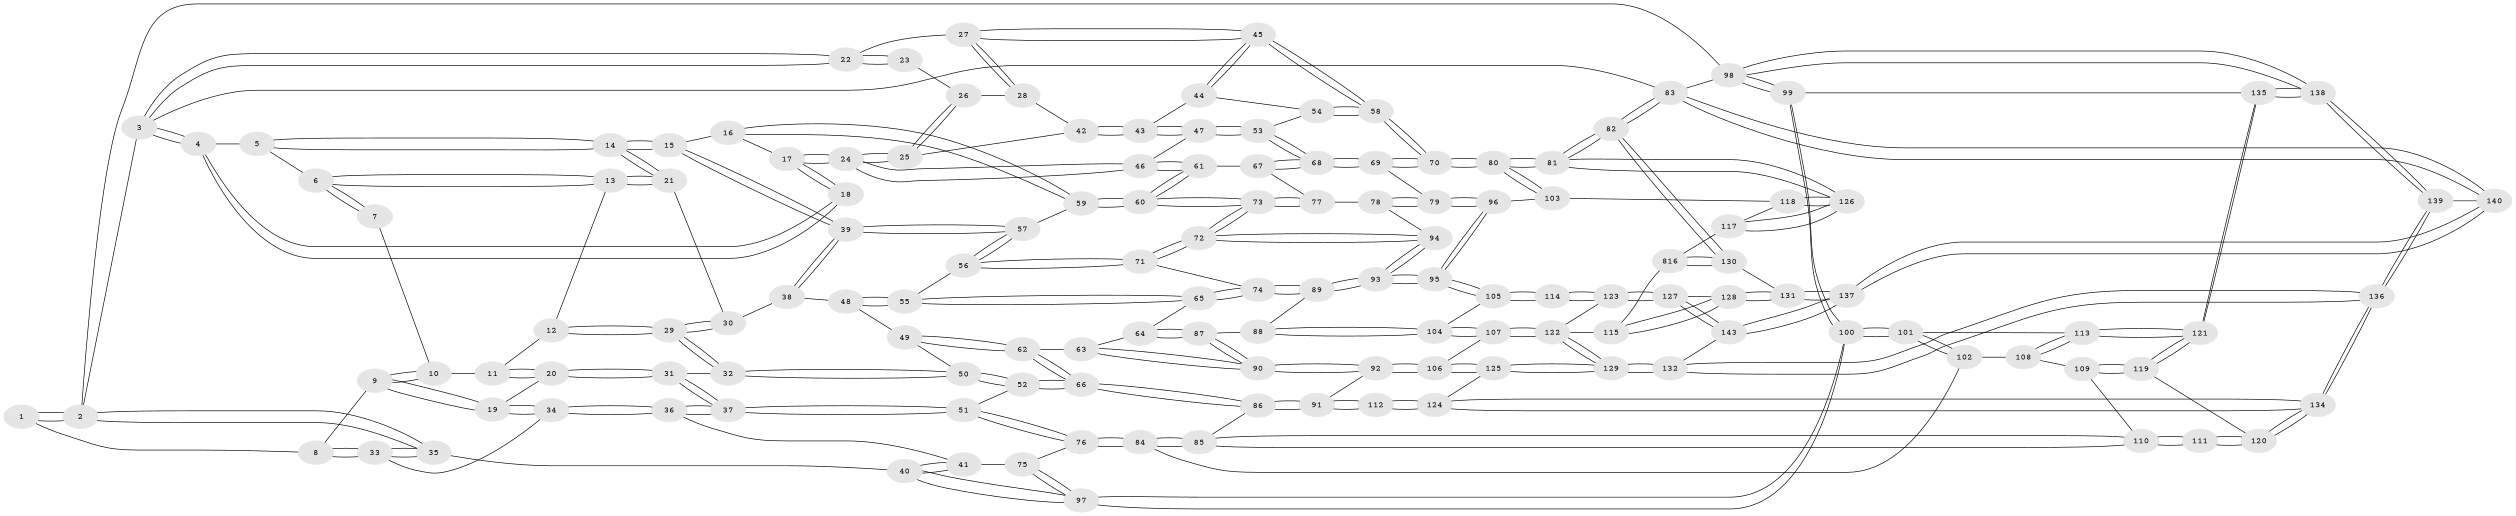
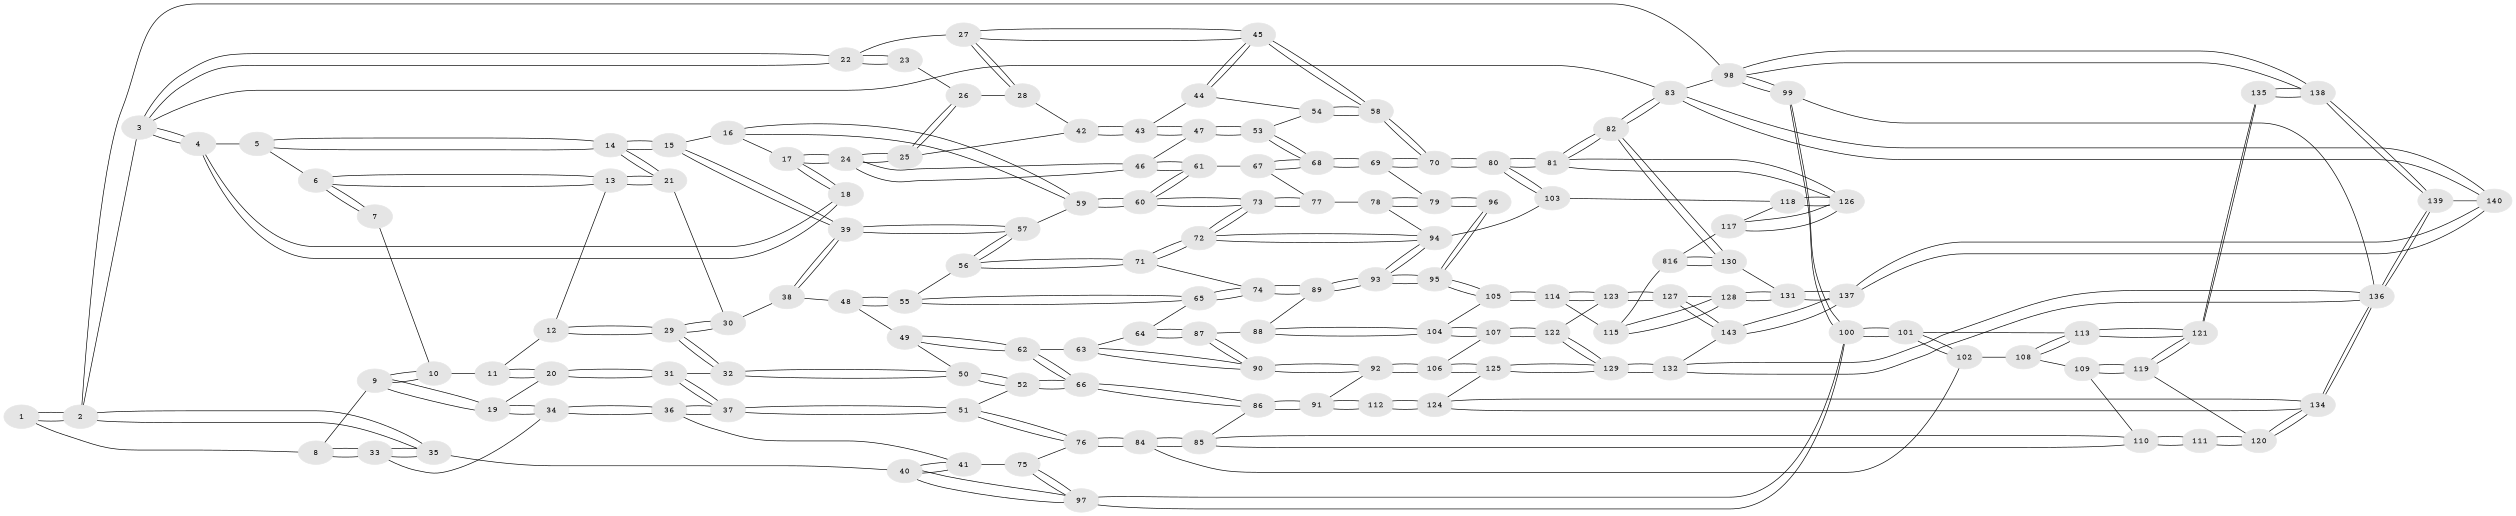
edge "99" -- "135": now "99" -- "136"
edge "103" -- "96": now "103" -- "94"
edge "122" -- "115": now "114" -- "115"
